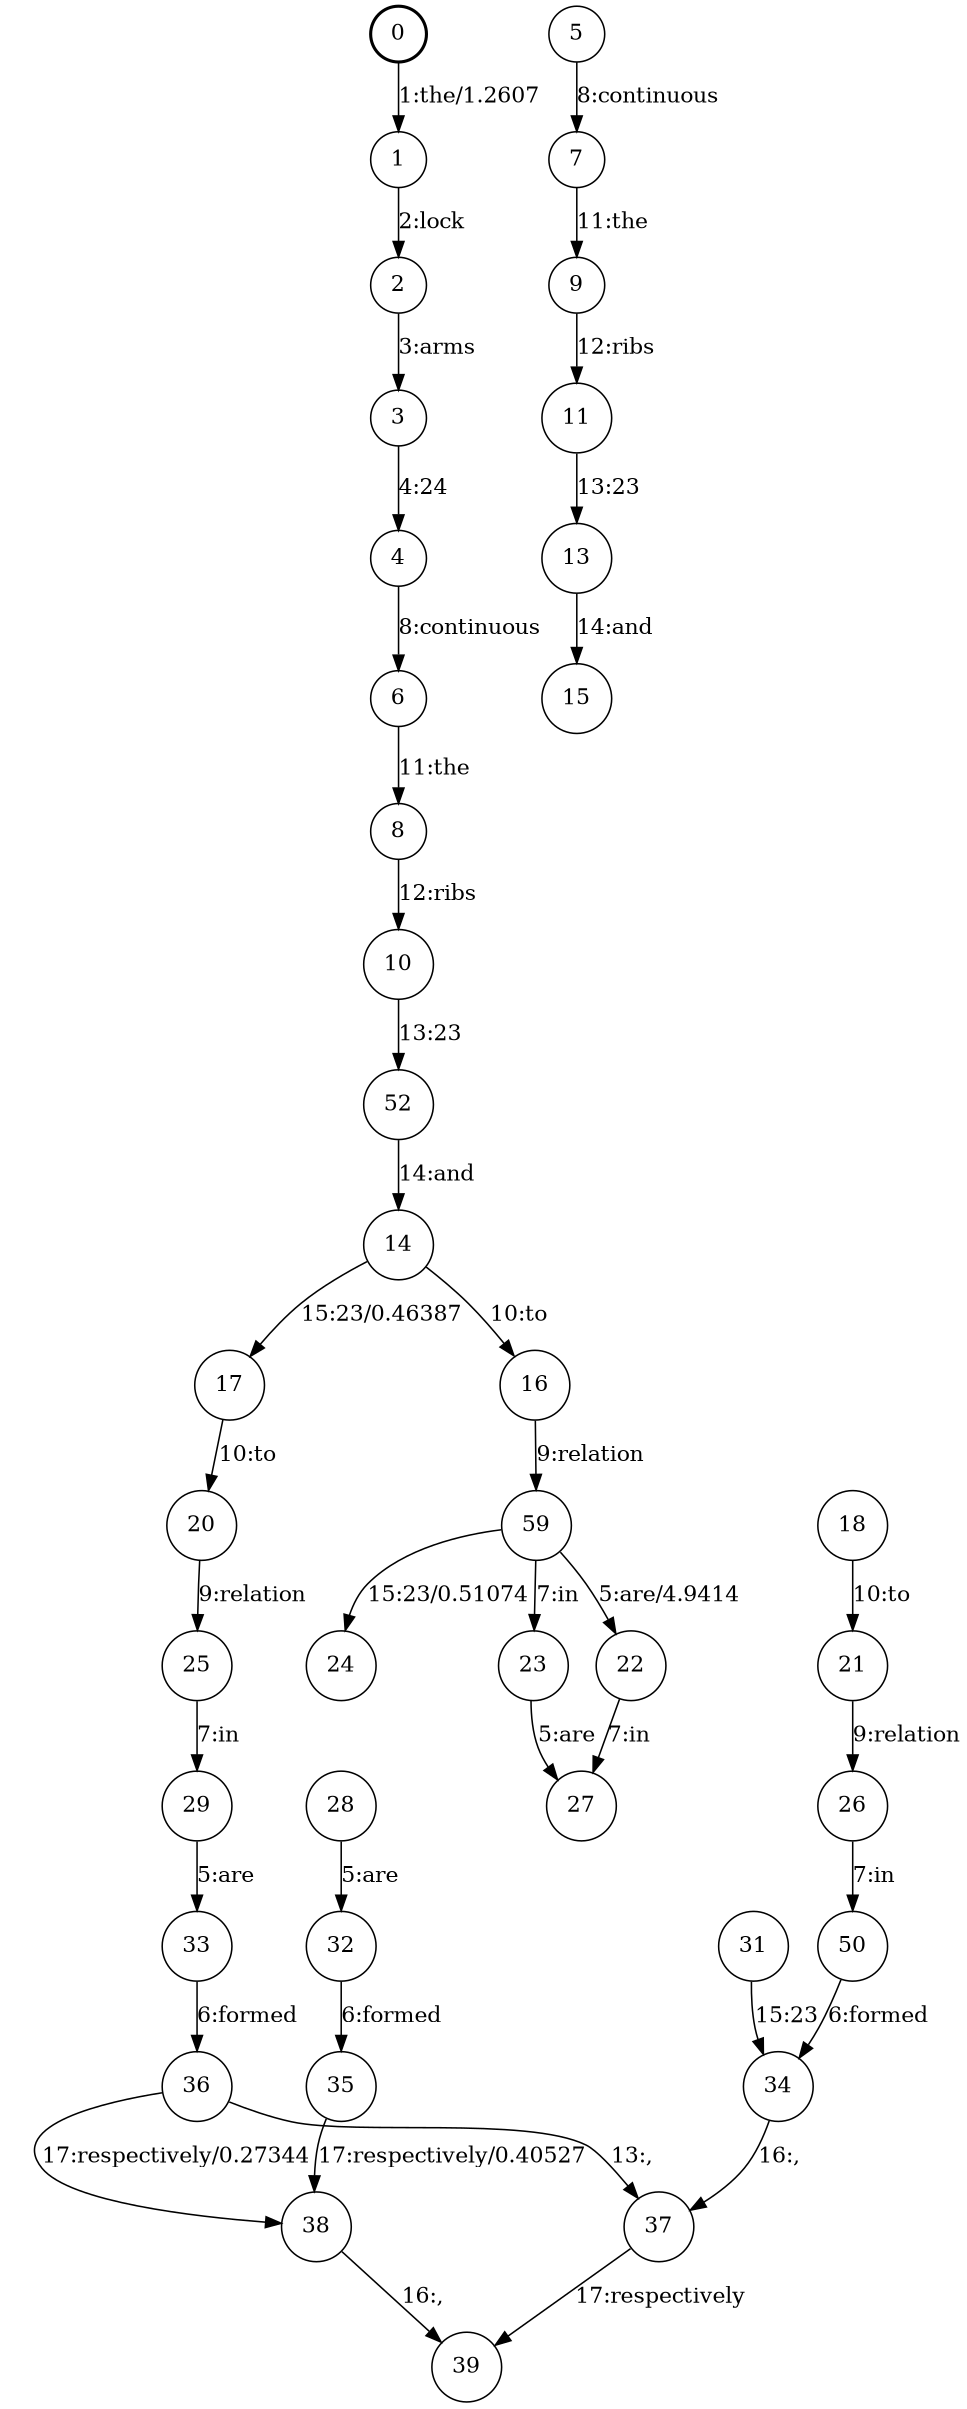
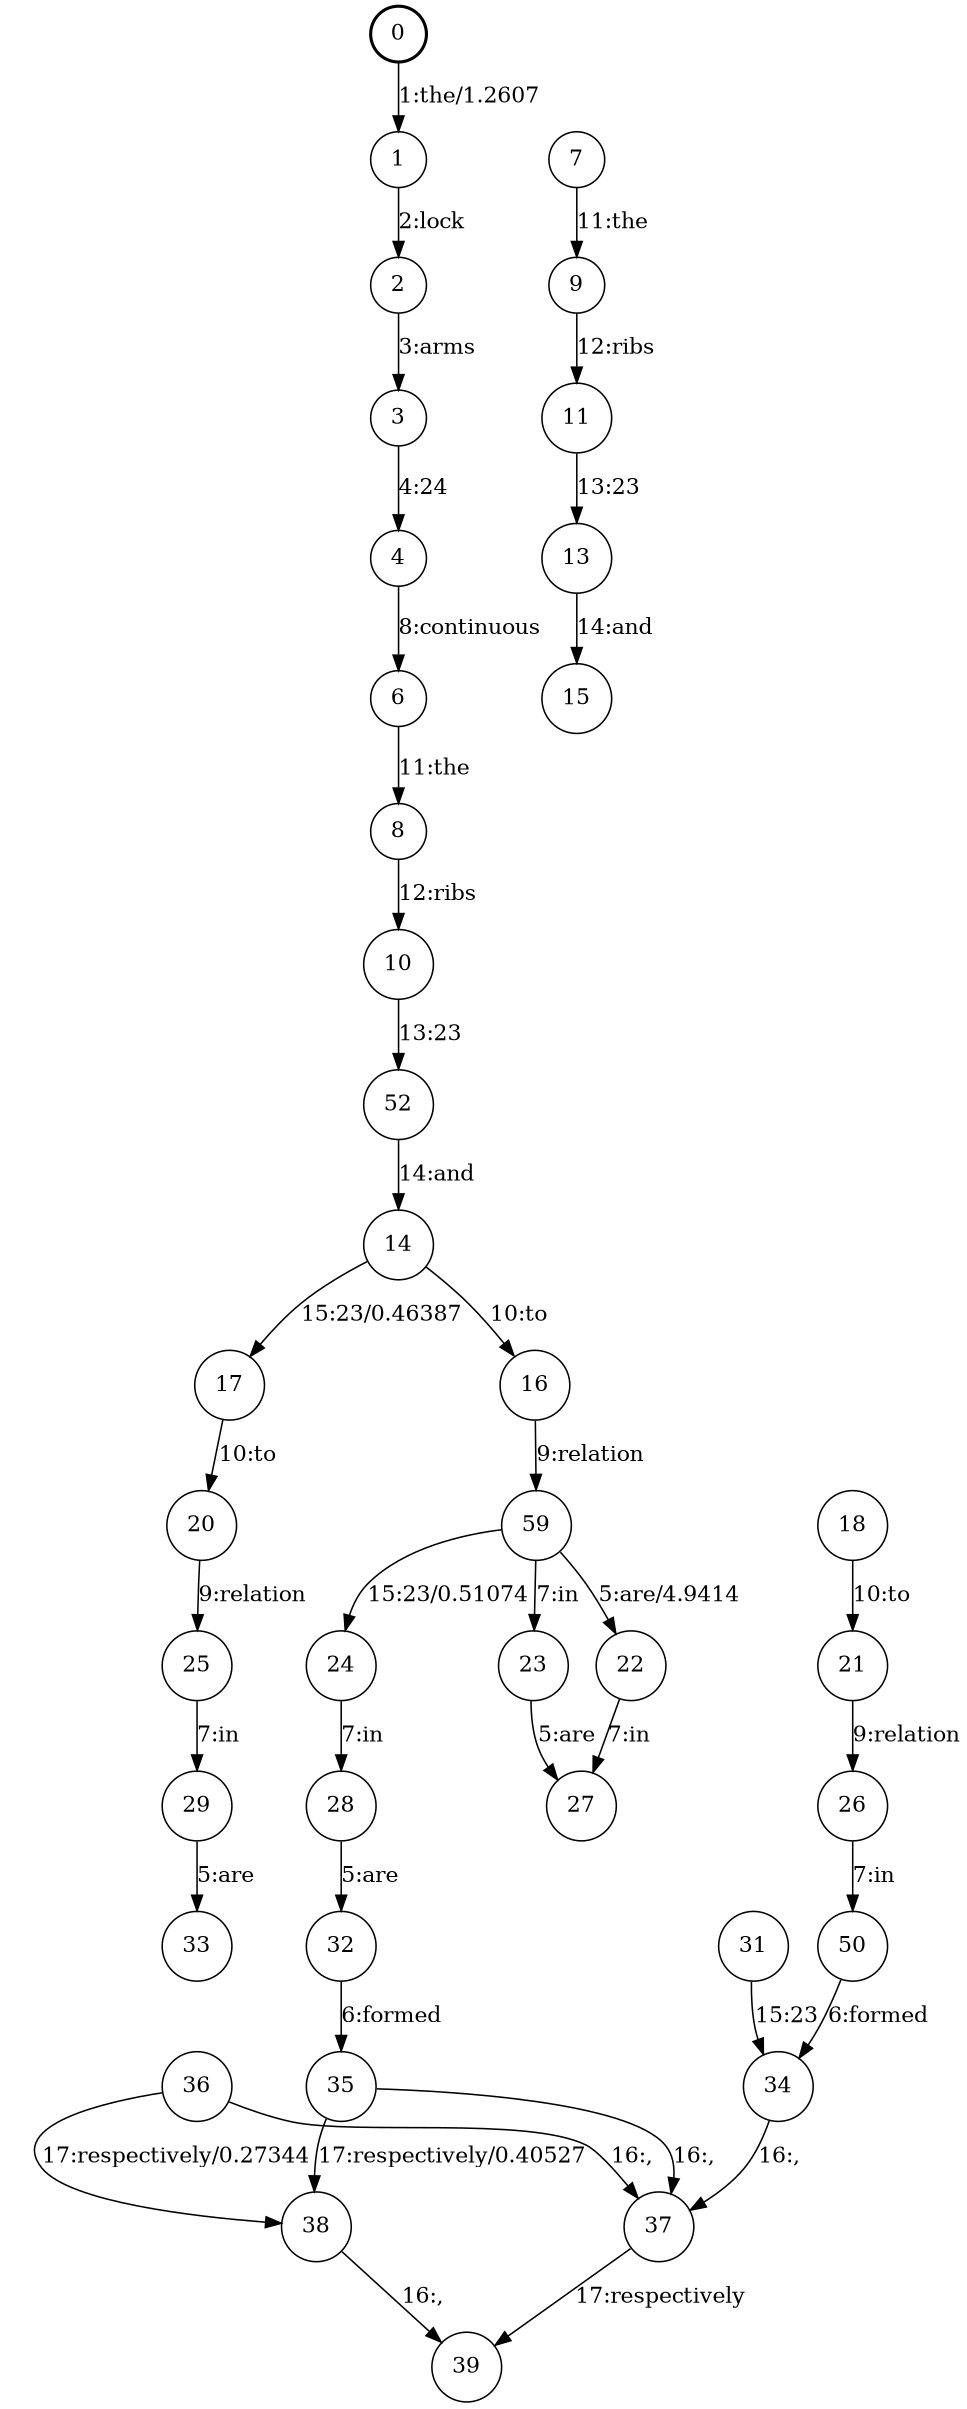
node "5": removed
edge "24" -> "28": added, label "7:in"
edge "33" -> "36": removed, label "6:formed"
edge "35" -> "37": added, label "16:,"
edge "36" -> "37": label "13:," -> "16:,"
